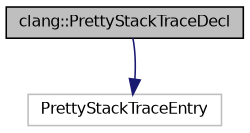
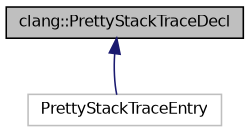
edge "clang::PrettyStackTraceDecl" -> "PrettyStackTraceEntry": reversed
